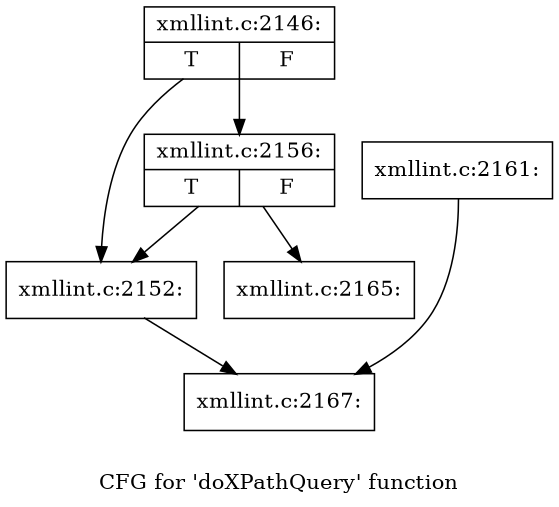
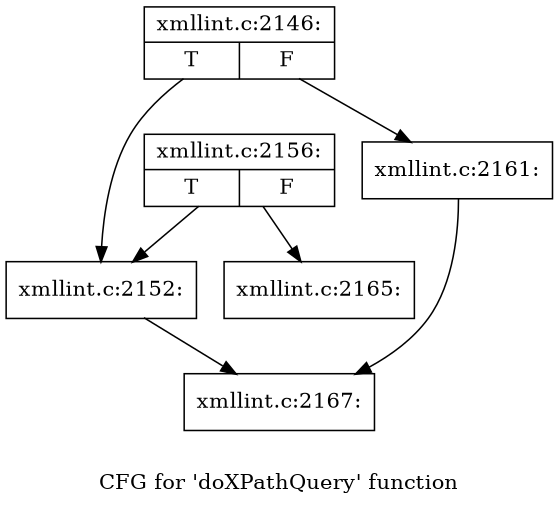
edge "xmllint.c:2146:" -> "xmllint.c:2156:": now "xmllint.c:2146:" -> "xmllint.c:2161:"
